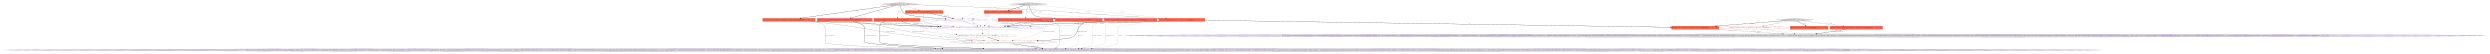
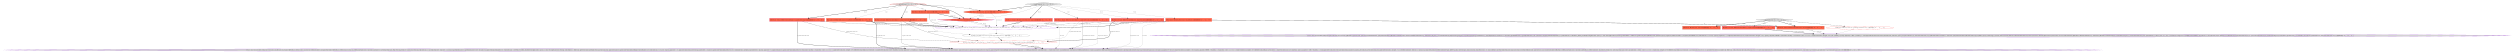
edge "updateData['1', '0', '0']" -> "@Nullable DBDDataReceiver keysReceiver@@@2@@@['1', '1', '0']": now "updateData['1', '0', '0']" -> "@NotNull DBCSession session@@@2@@@['0', '1', '0']"
node "@NotNull DBCSession session@@@2@@@['0', '1', '0']": shape box -> ellipse
node "useUpsert(session)@@@3@@@['1', '1', '0']": fillcolor white -> tomato
